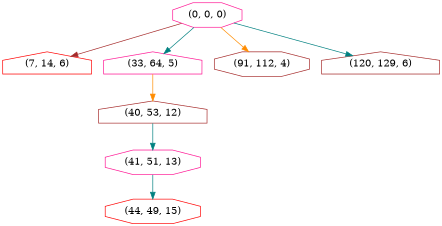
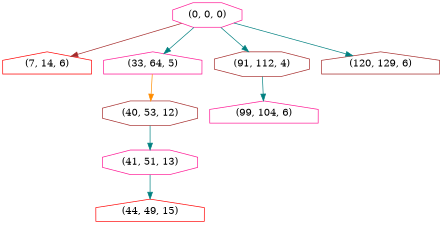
edge "(0, 0, 0)" -> "(91, 112, 4)": color darkorange -> teal
node "(40, 53, 12)": shape house -> octagon
node "(99, 104, 6)": added
node "(44, 49, 15)": shape octagon -> house
